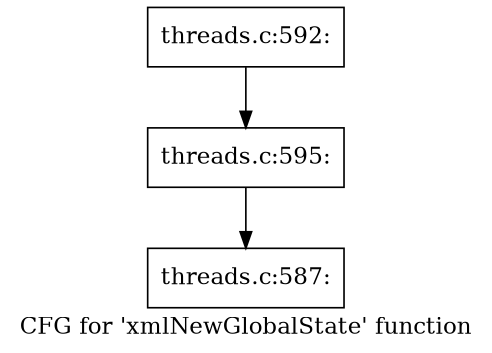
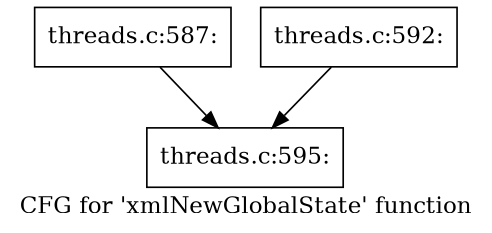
edge "threads.c:595:" -> "threads.c:587:": reversed
